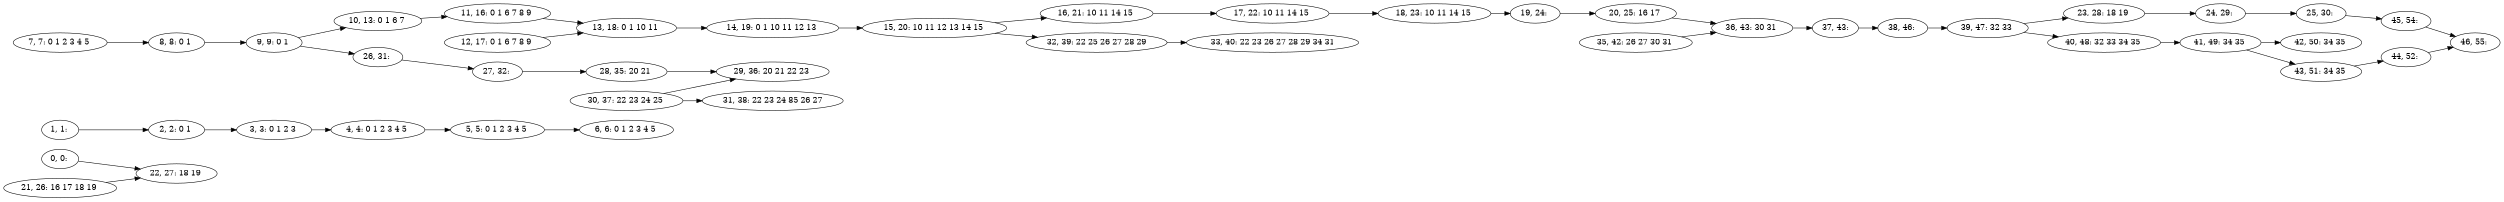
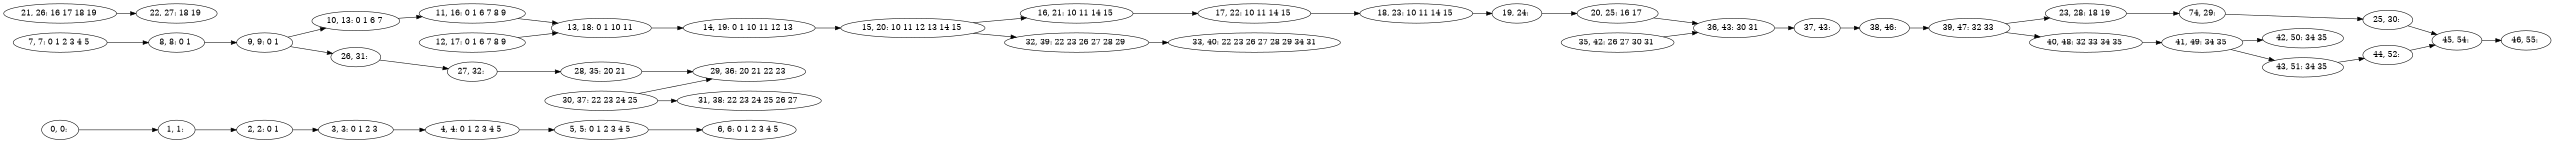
node "24, 29:": label "24, 29:" -> "74, 29:"
node "32, 39: 22 25 26 27 28 29": label "32, 39: 22 25 26 27 28 29" -> "32, 39: 22 23 26 27 28 29"
edge "44, 52:" -> "46, 55:": now "44, 52:" -> "45, 54:"
node "31, 38: 22 23 24 85 26 27": label "31, 38: 22 23 24 85 26 27" -> "31, 38: 22 23 24 25 26 27"
edge "0, 0:" -> "22, 27: 18 19": now "0, 0:" -> "1, 1:"
